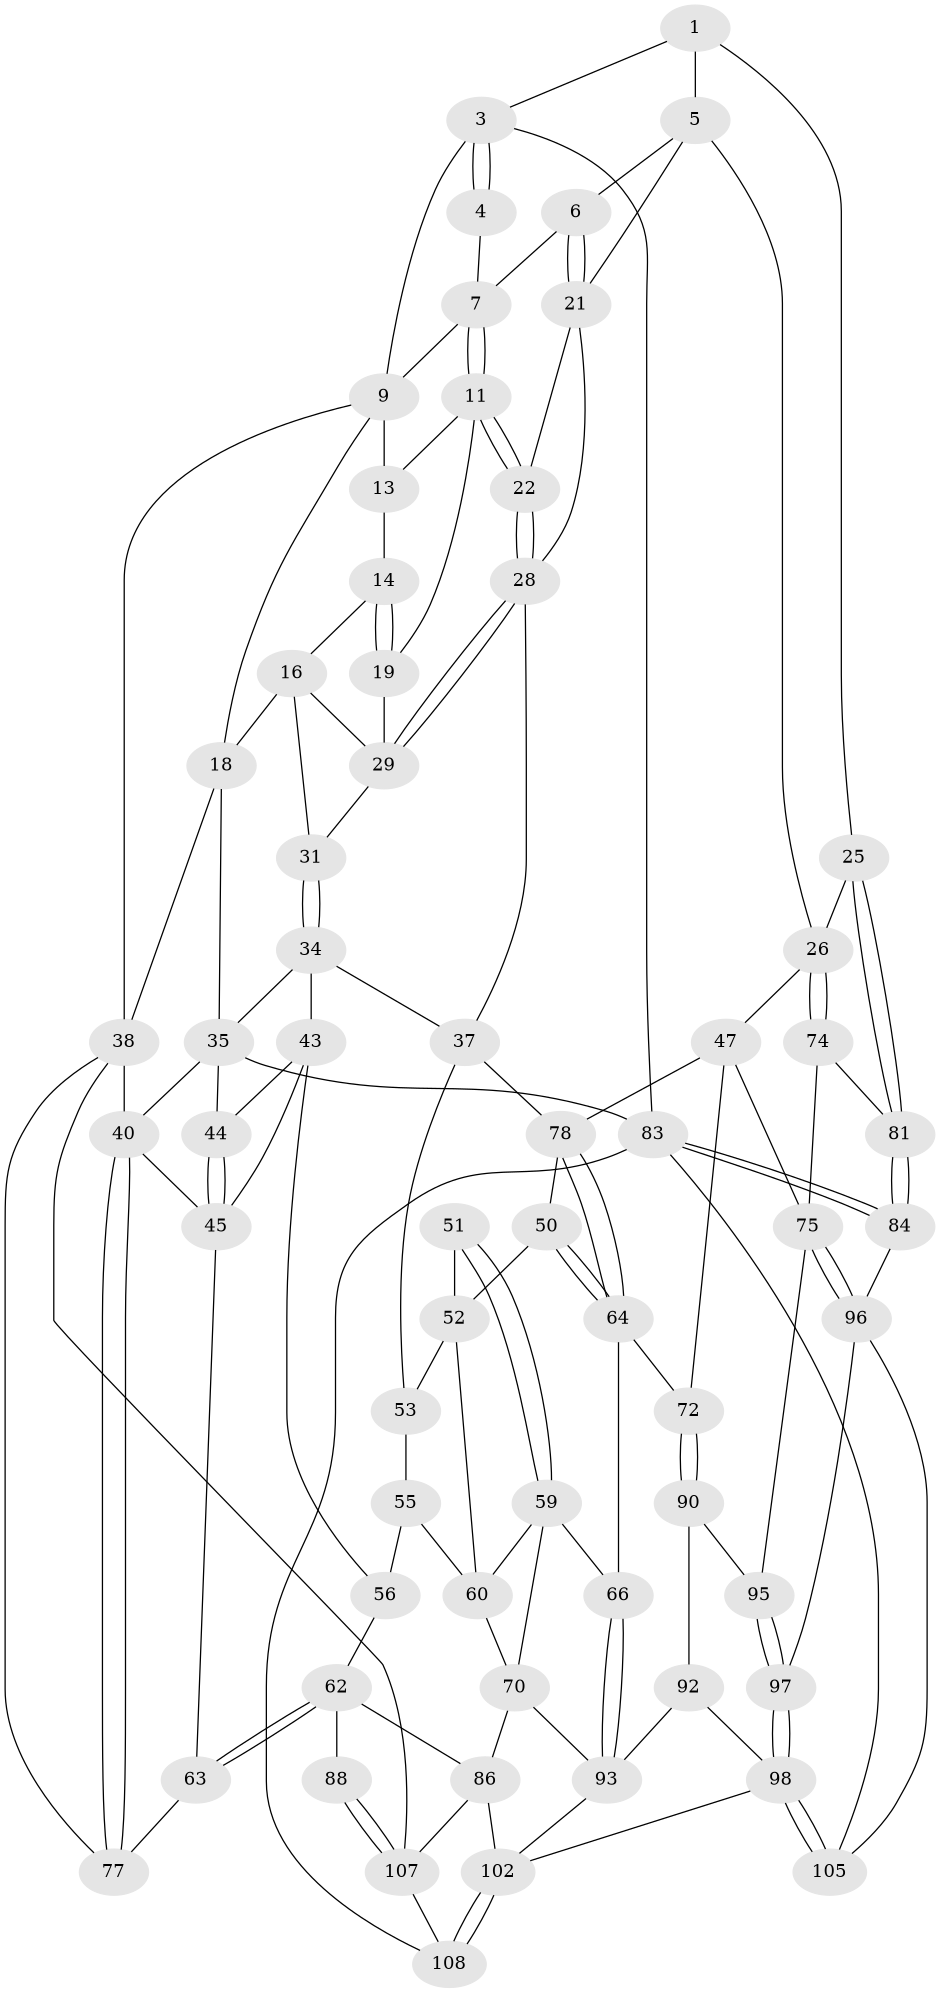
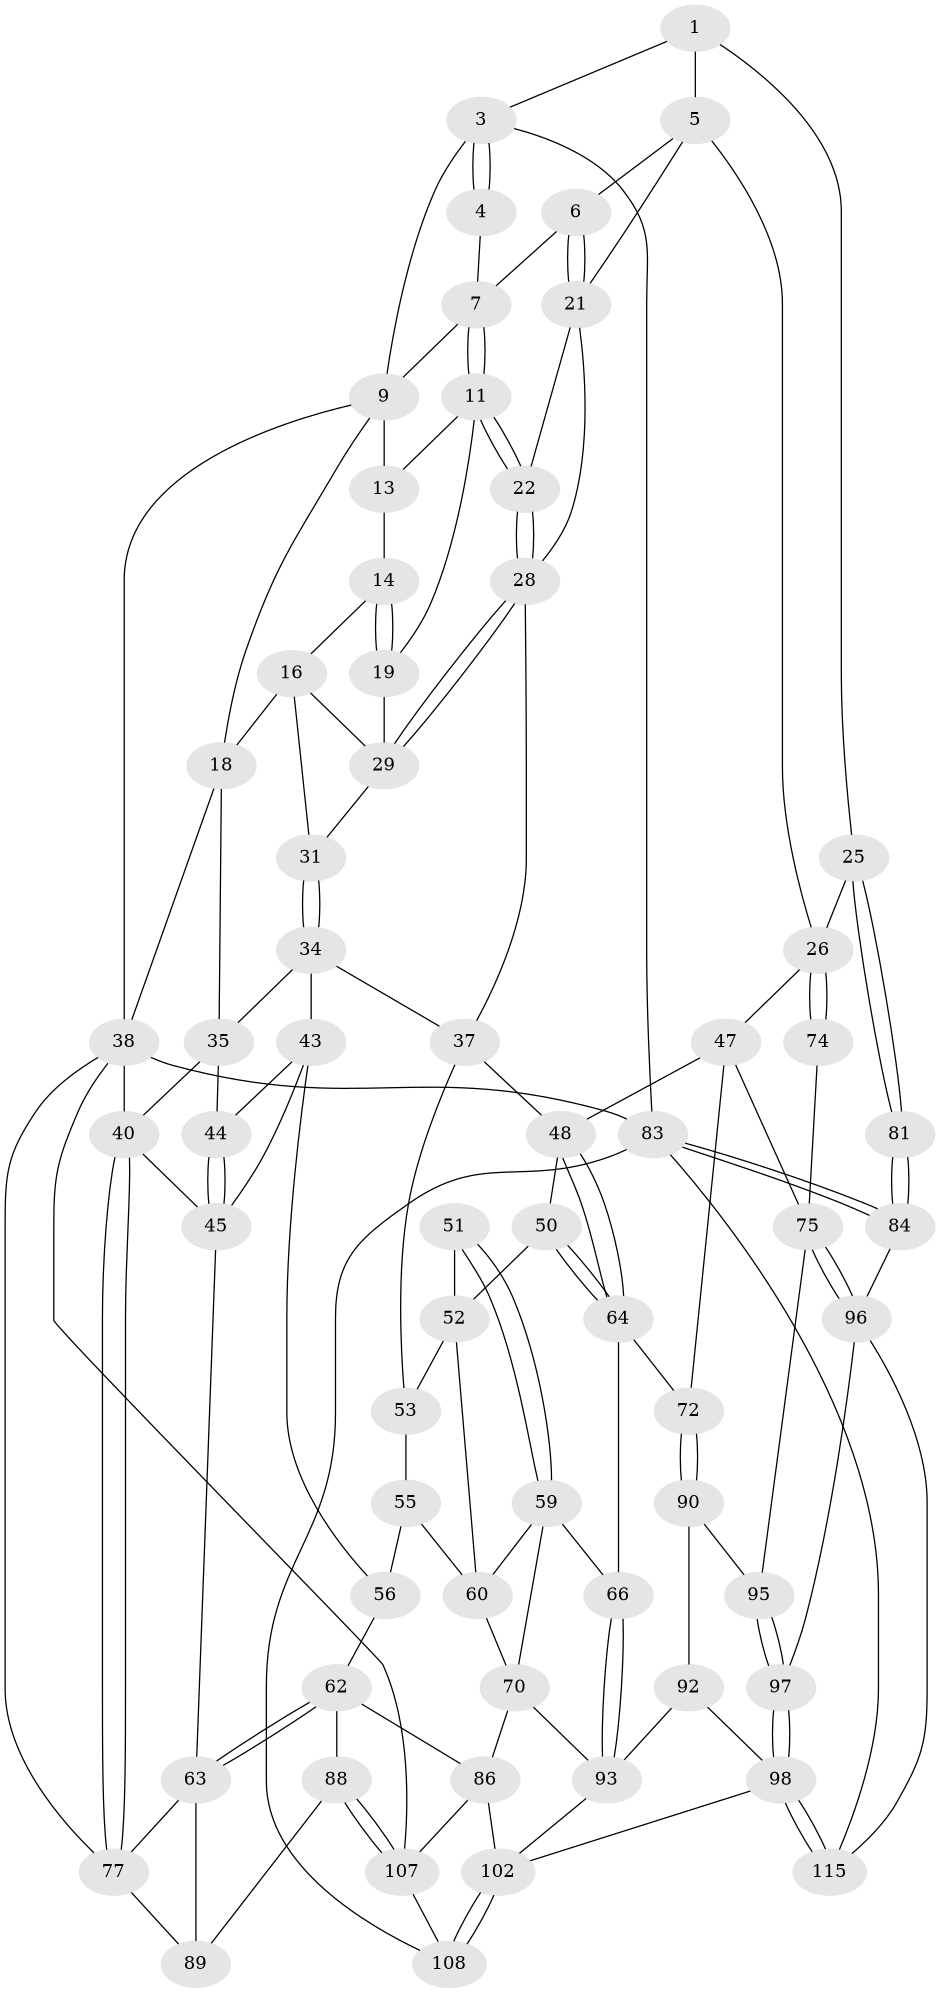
edge "35" -- "83": now "38" -- "83"
edge "74" -- "81": removed
node "78": label "78" -> "48"
node "105": label "105" -> "115"
node "89": added
